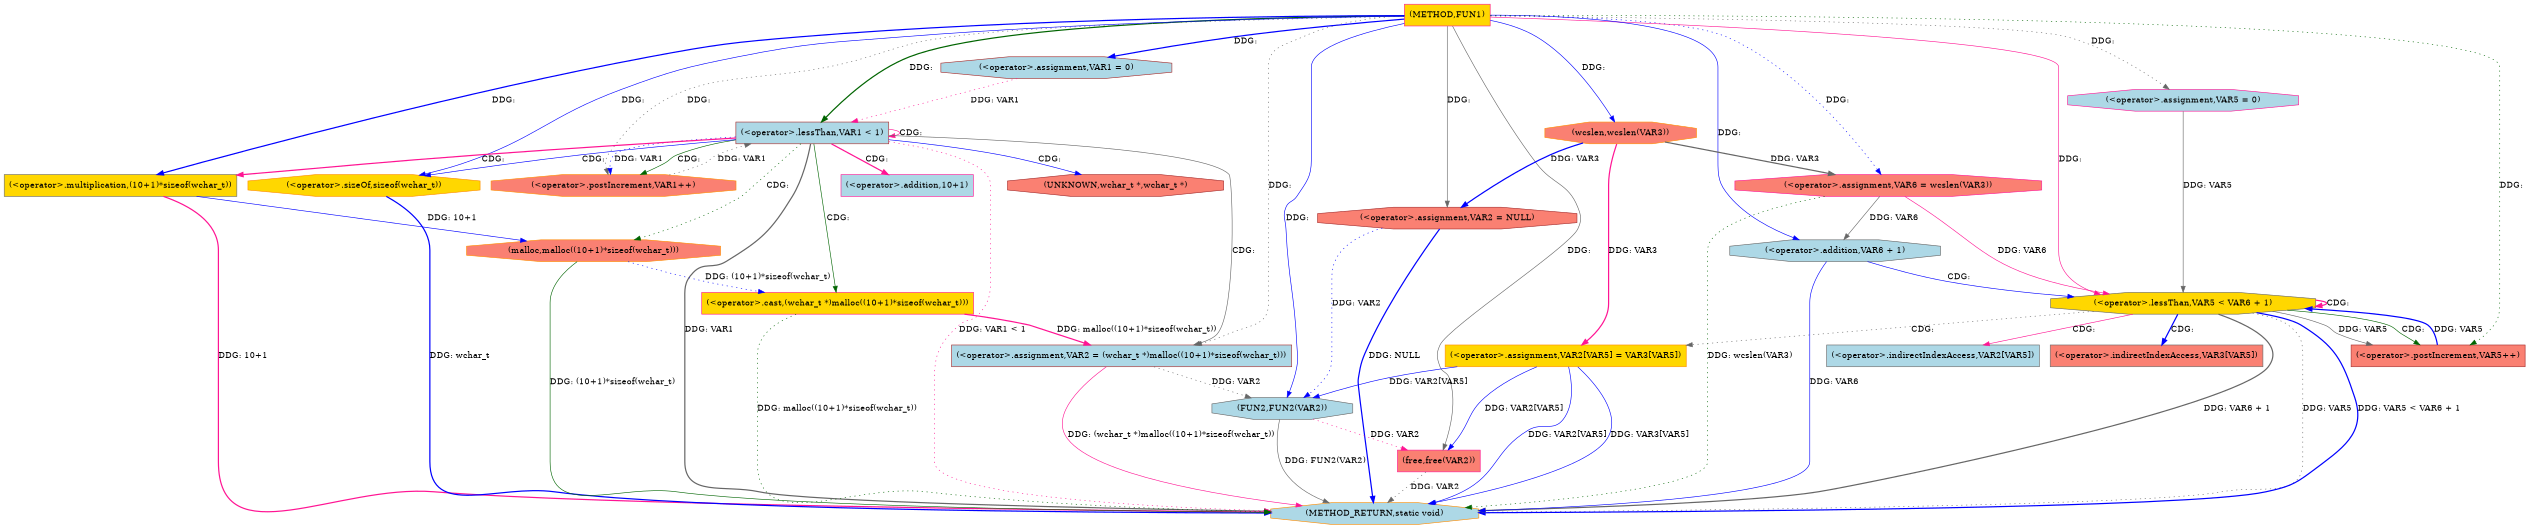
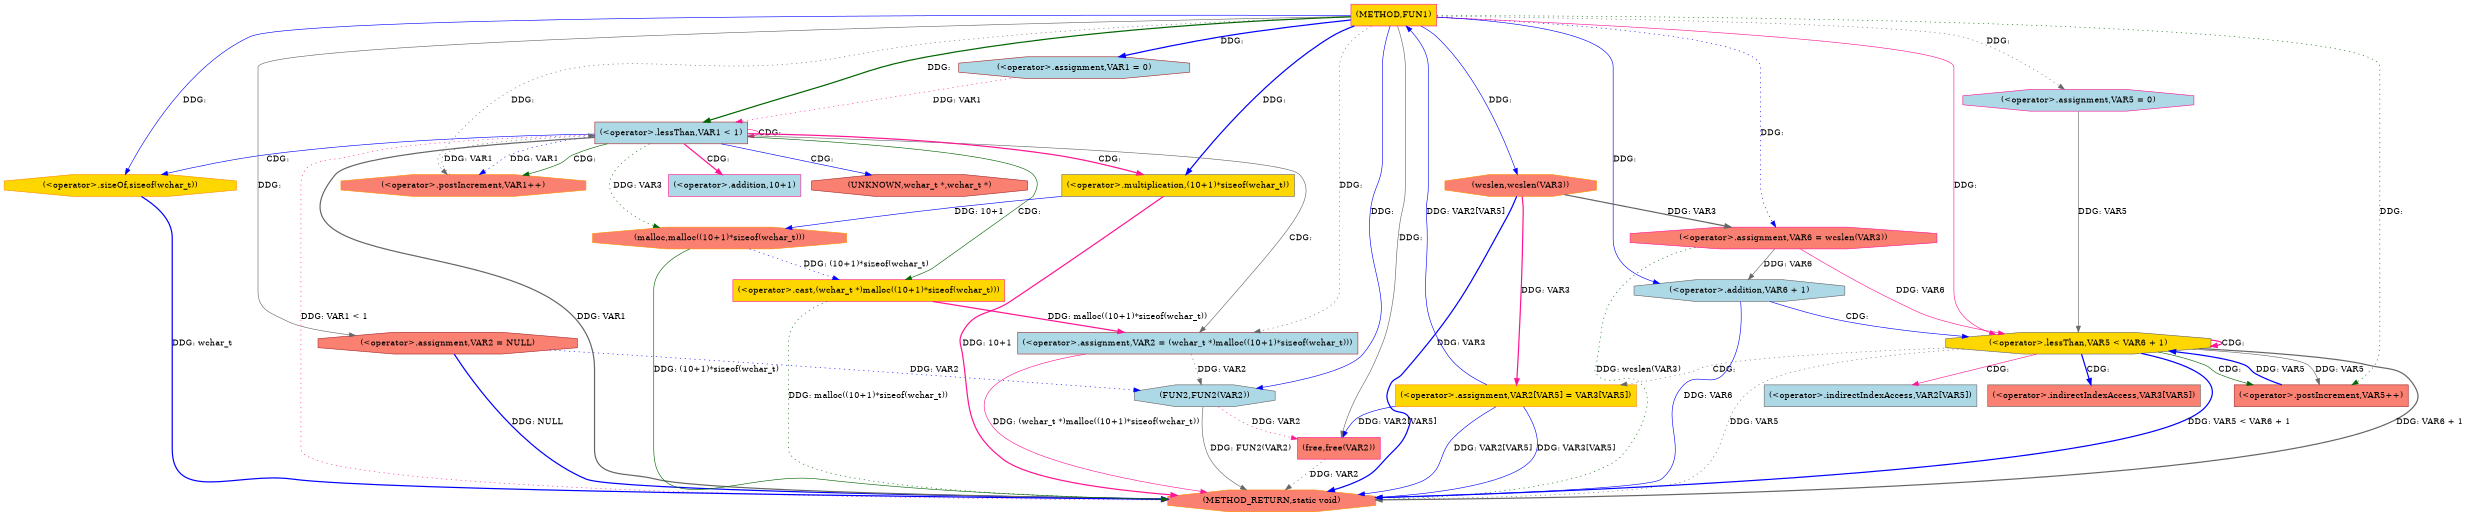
edge "(wcslen,wcslen(VAR3))" -> "(<operator>.assignment,VAR2 = NULL)": now "(wcslen,wcslen(VAR3))" -> "(METHOD_RETURN,static void)"
edge "(<operator>.lessThan,VAR1 < 1)" -> "(malloc,malloc((10+1)*sizeof(wchar_t)))": label "CDG: " -> "DDG: VAR3"
edge "(<operator>.assignment,VAR2[VAR5] = VAR3[VAR5])" -> "(FUN2,FUN2(VAR2))": now "(<operator>.assignment,VAR2[VAR5] = VAR3[VAR5])" -> "(METHOD,FUN1)"
node "(METHOD_RETURN,static void)": fillcolor lightblue -> salmon
